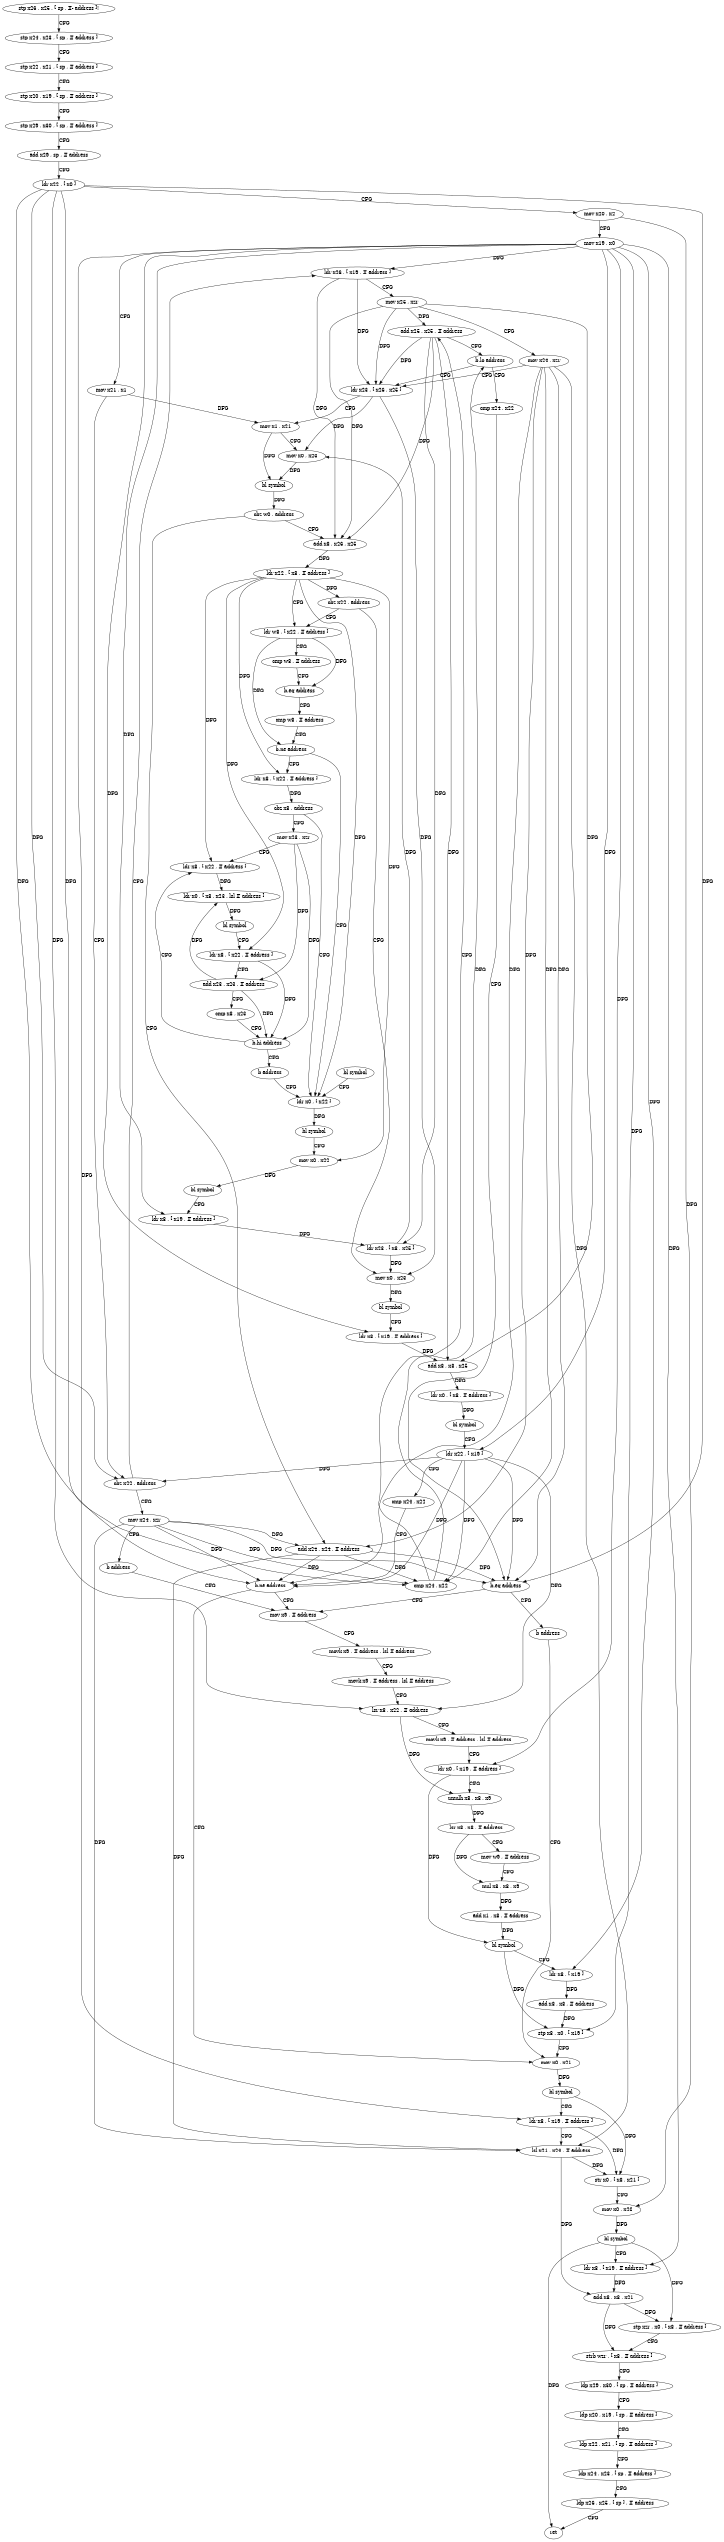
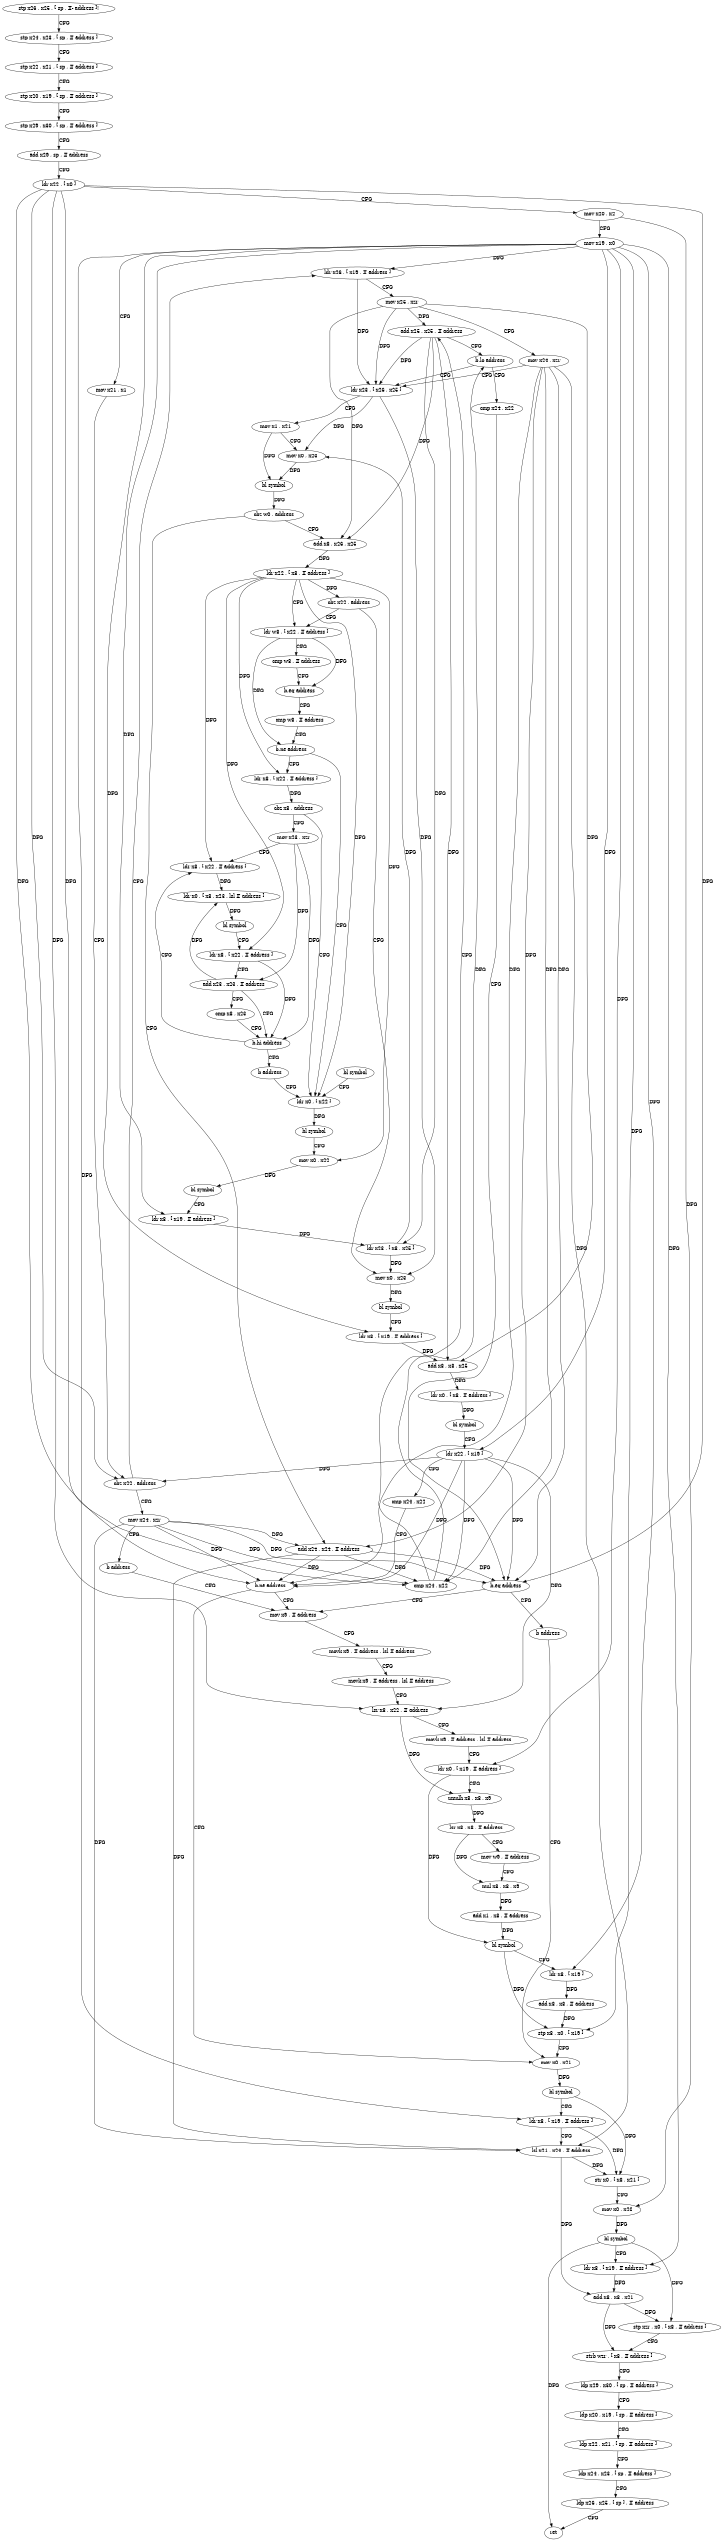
edge "ldr x26 , [ x19 , # address ]" -> "add x8 , x26 , x25": removed, label "DFG"
edge "mov x21 , x1" -> "mov x1 , x21": removed, label "DFG"
edge "add x23 , x23 , # address" -> "b.hi address": label "DFG" -> "CFG"
